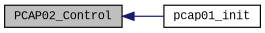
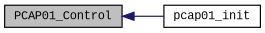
node "PCAP02_Control": label "PCAP02_Control" -> "PCAP01_Control"
